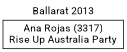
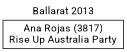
node "Ana Rojas (3317) Rise Up Australia Party": label "Ana Rojas (3317) Rise Up Australia Party" -> "Ana Rojas (3817) Rise Up Australia Party"
